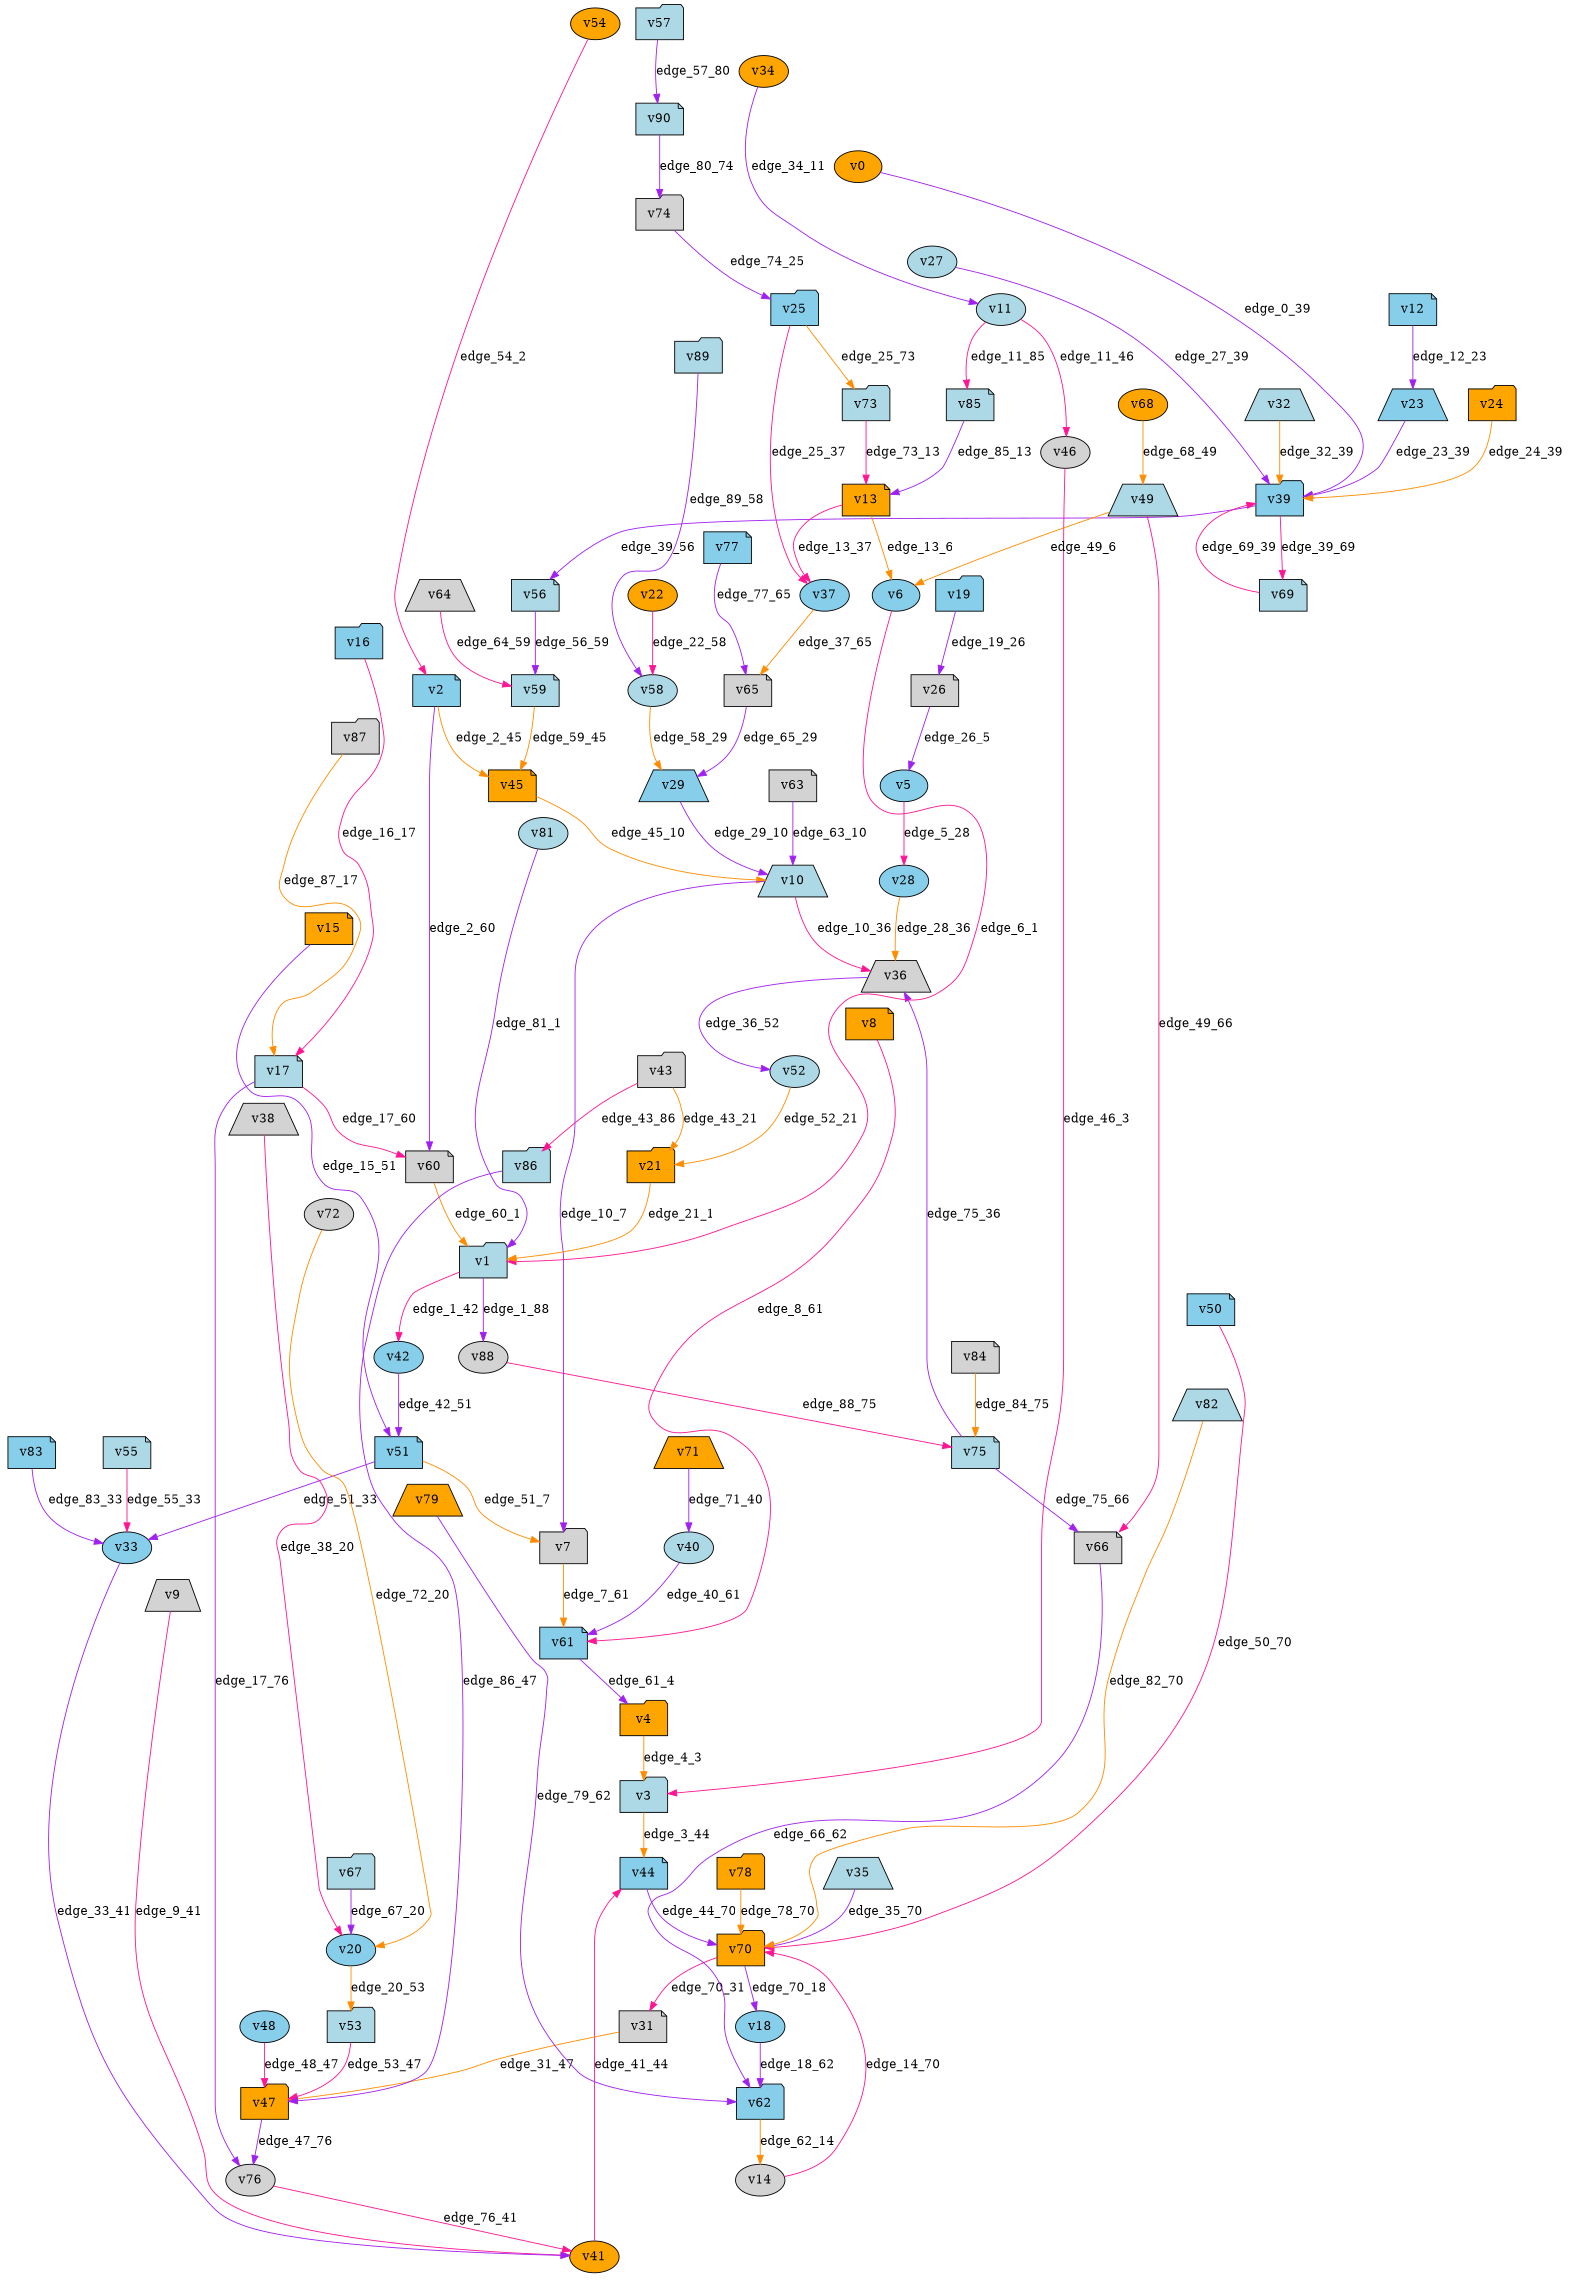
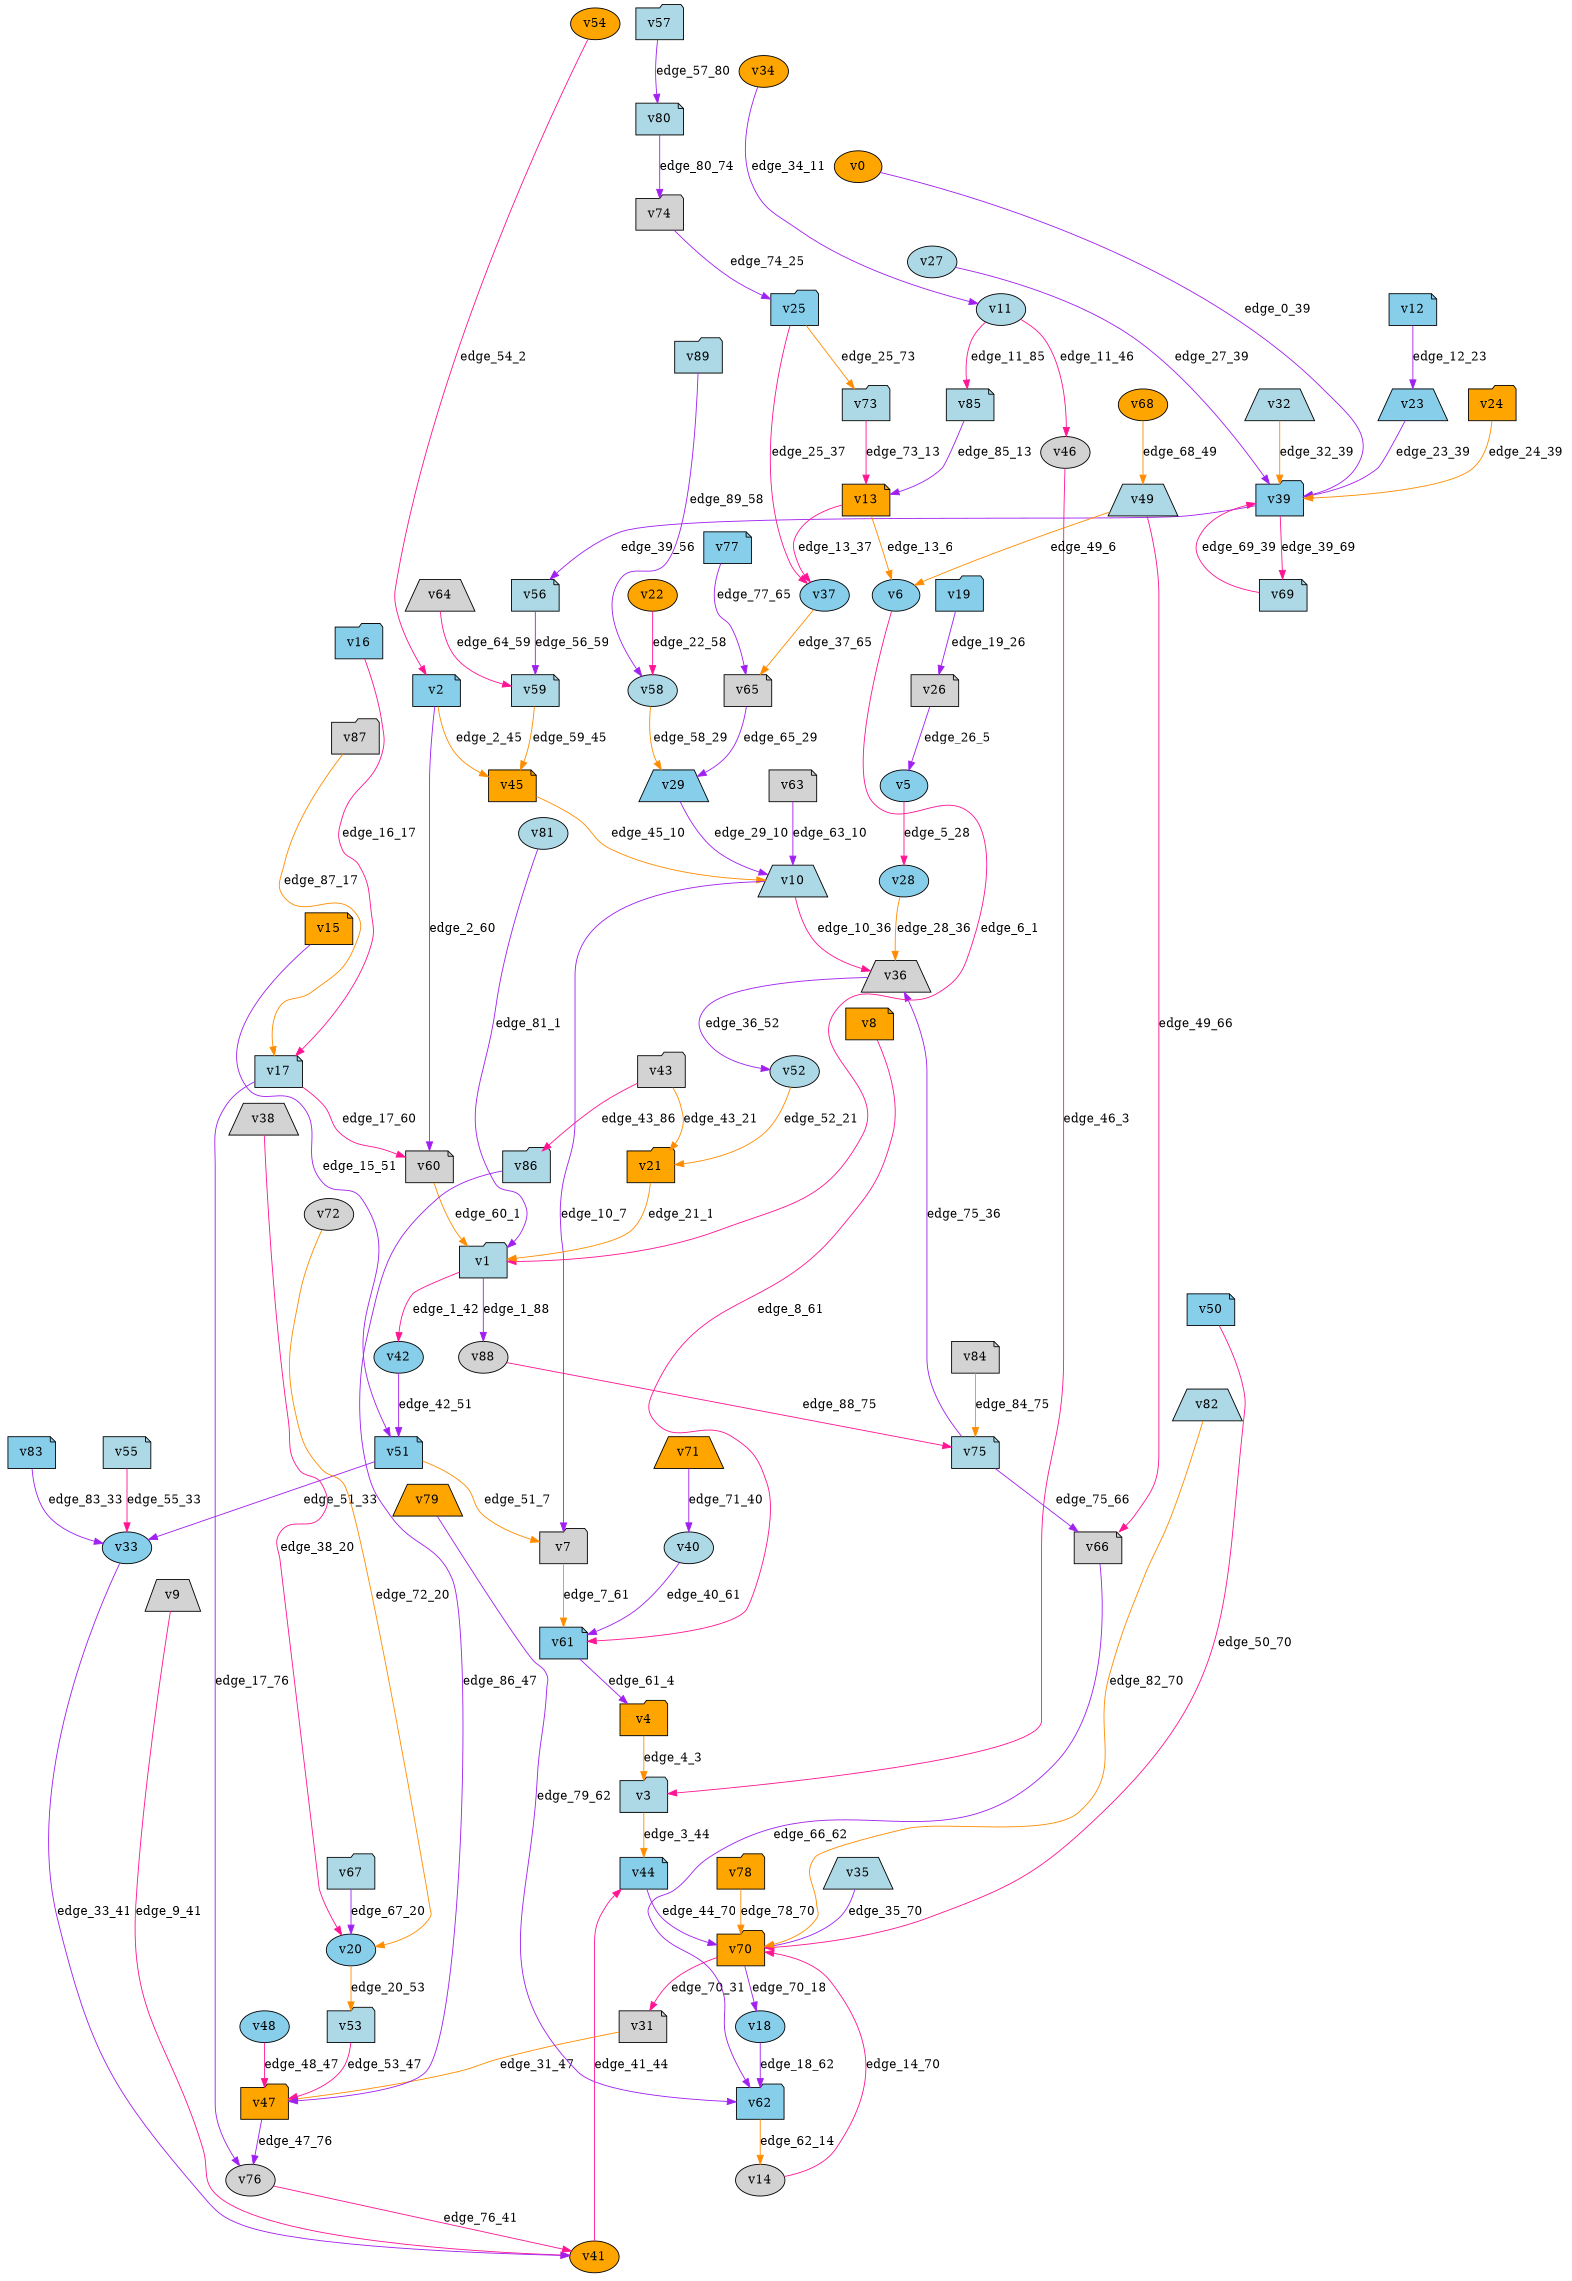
node "v90": label "v90" -> "v80"
